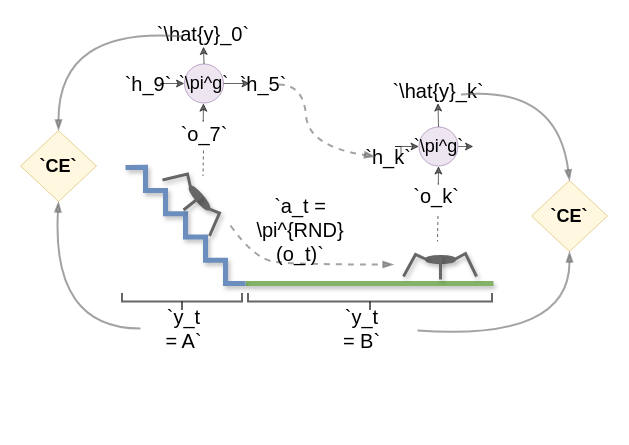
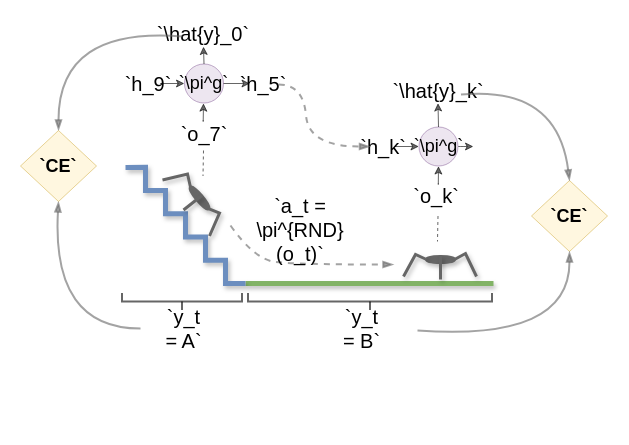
node "`h_k`": moved (388, 157) -> (383, 147)
